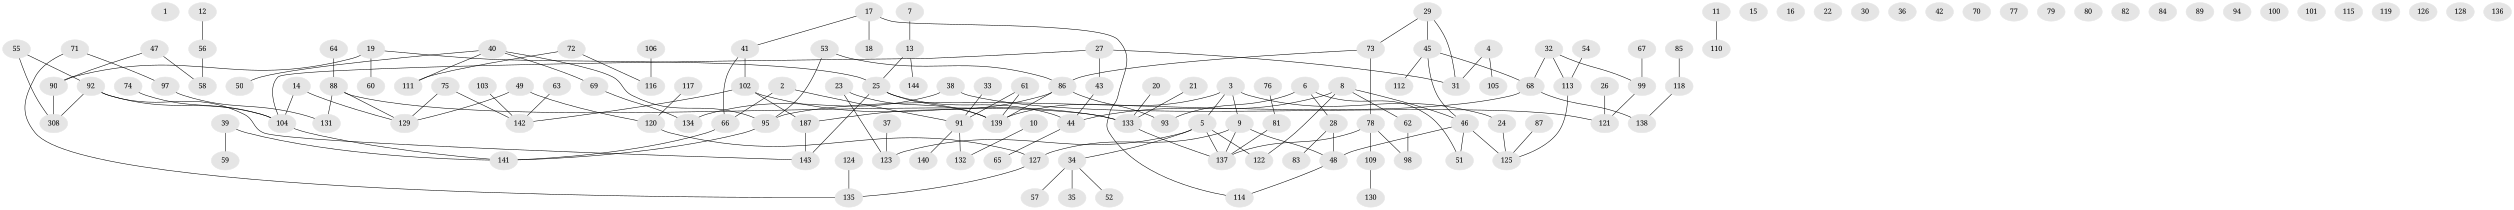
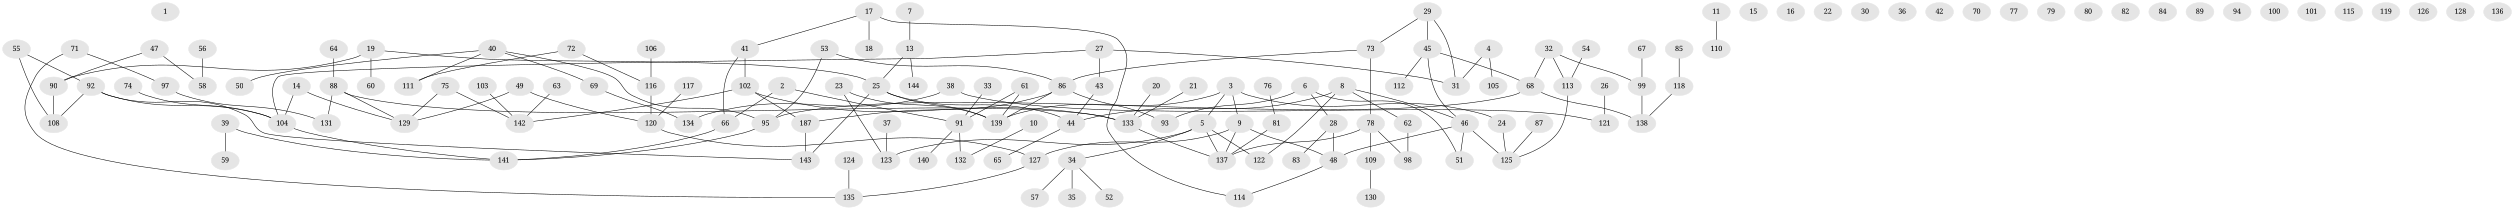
node "12": removed
edge "116" -- "120": added
edge "99" -- "121": now "99" -- "138"
node "308": label "308" -> "108"
